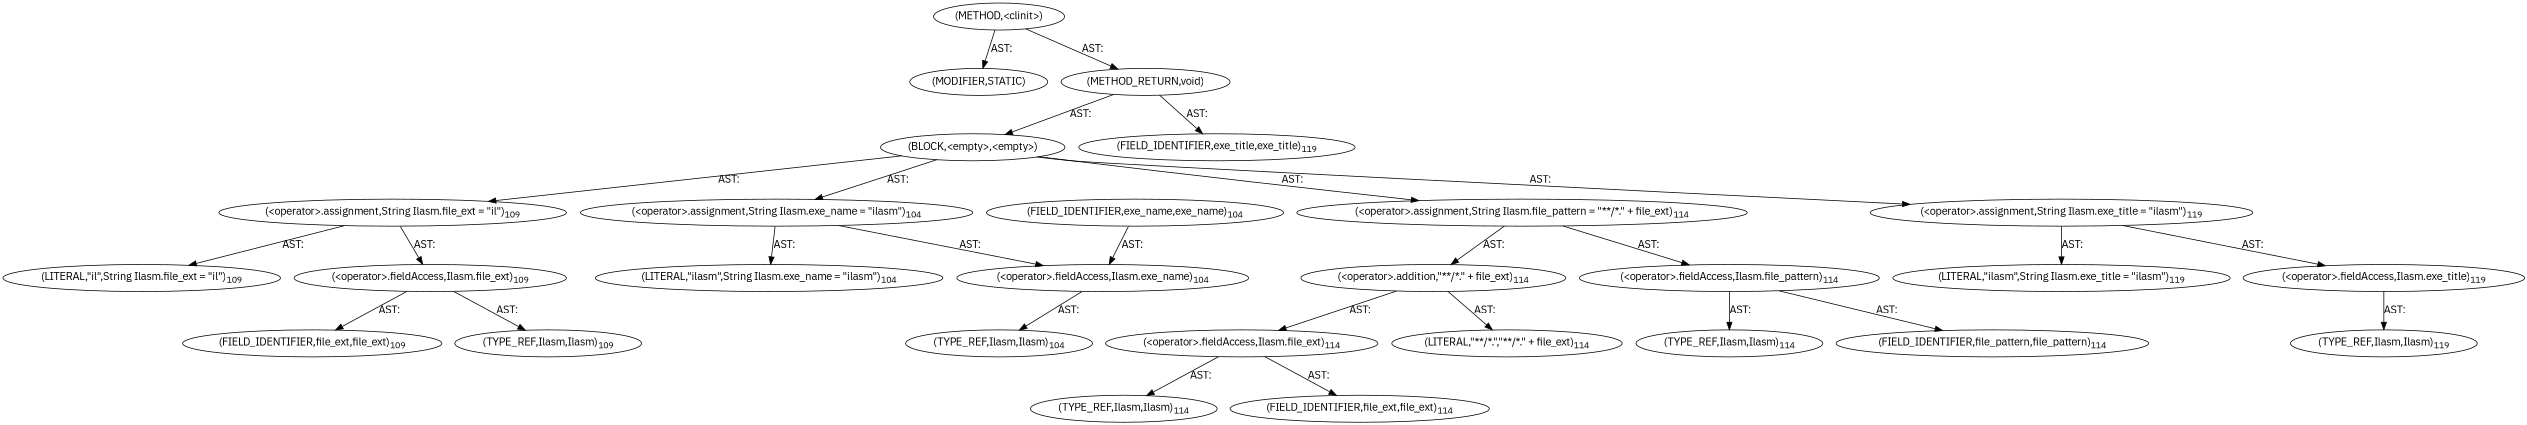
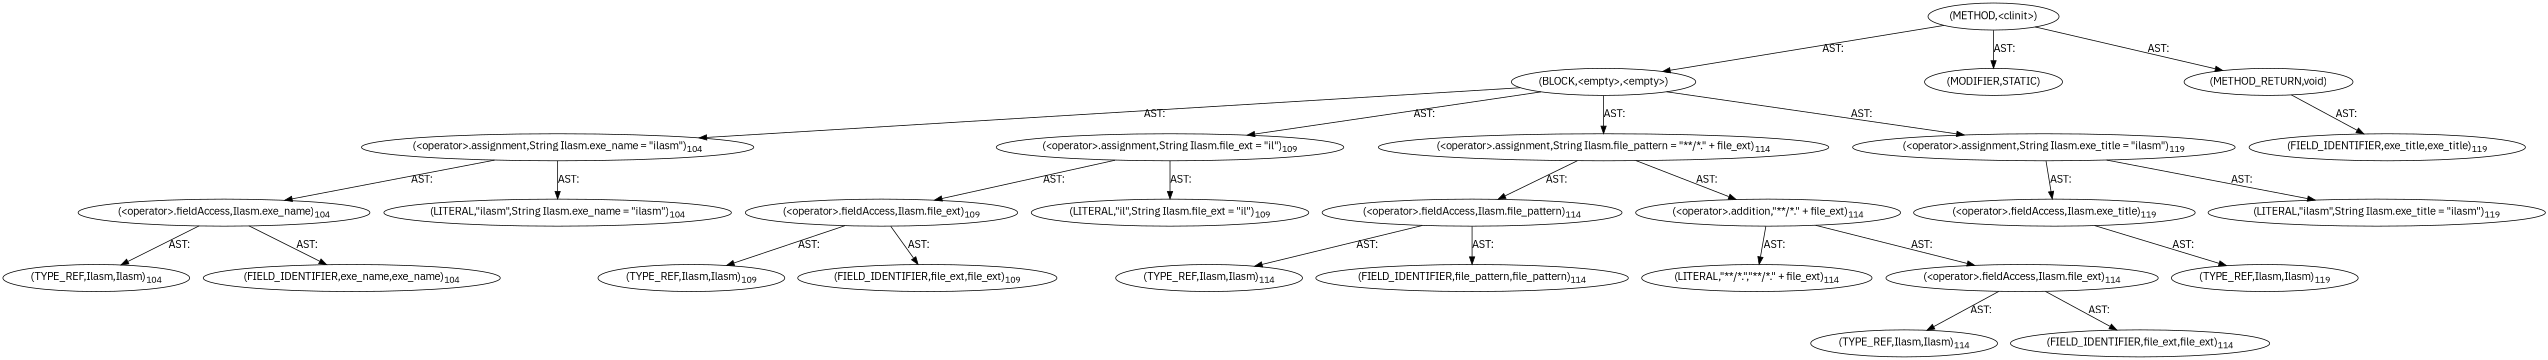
edge "(METHOD_RETURN,void)" -> "(BLOCK,<empty>,<empty>)": now "(METHOD,<clinit>)" -> "(BLOCK,<empty>,<empty>)"
edge "(FIELD_IDENTIFIER,exe_name,exe_name)" -> "(<operator>.fieldAccess,Ilasm.exe_name)": reversed
